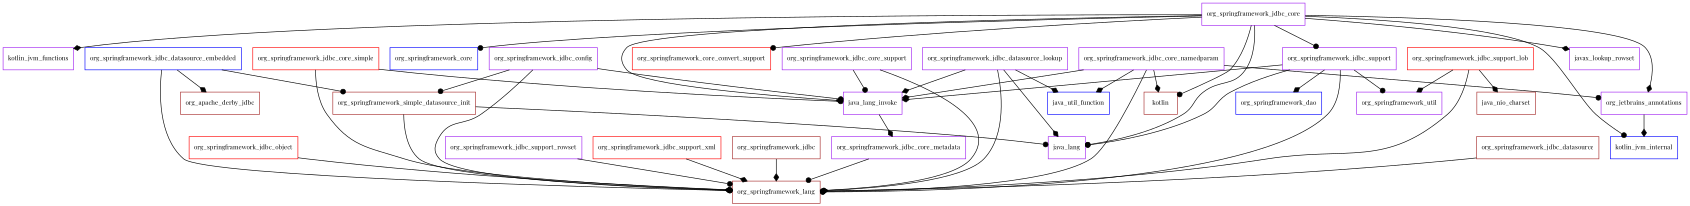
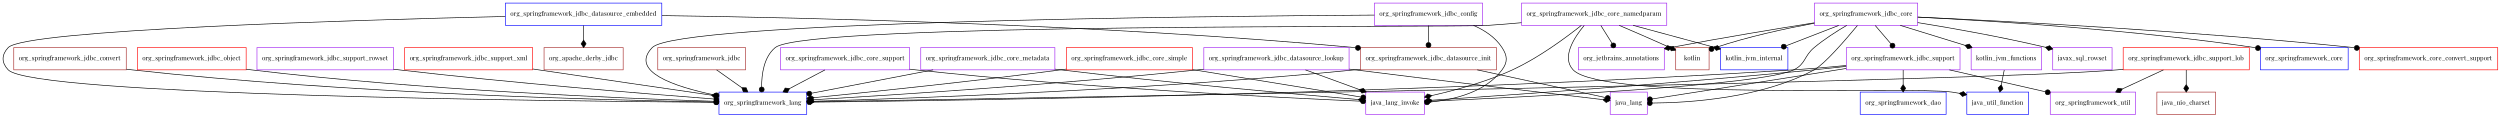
node "javax_lookup_rowset": label "javax_lookup_rowset" -> "javax_sql_rowset"
edge "org_springframework_jdbc_datasource_lookup" -> "java_util_function": now "kotlin_jvm_functions" -> "java_util_function"
node "org_springframework_simple_datasource_init": label "org_springframework_simple_datasource_init" -> "org_springframework_jdbc_datasource_init"
edge "java_lang_invoke" -> "org_springframework_jdbc_core_metadata": reversed
edge "org_jetbrains_annotations" -> "kotlin_jvm_internal": now "org_springframework_jdbc_core_namedparam" -> "kotlin_jvm_internal"
node "org_springframework_jdbc_datasource": label "org_springframework_jdbc_datasource" -> "org_springframework_jdbc_convert"
node "org_springframework_lang": color brown -> blue
